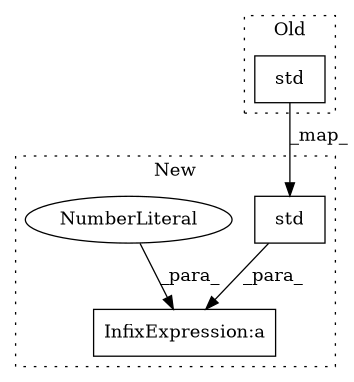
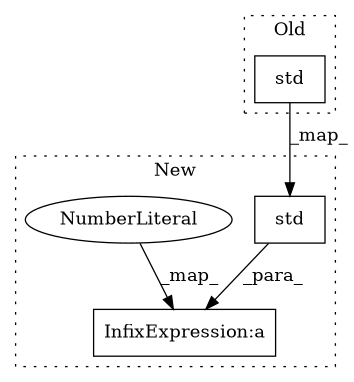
edge "NumberLiteral" -> "InfixExpression:a": label "_para_" -> "_map_"
